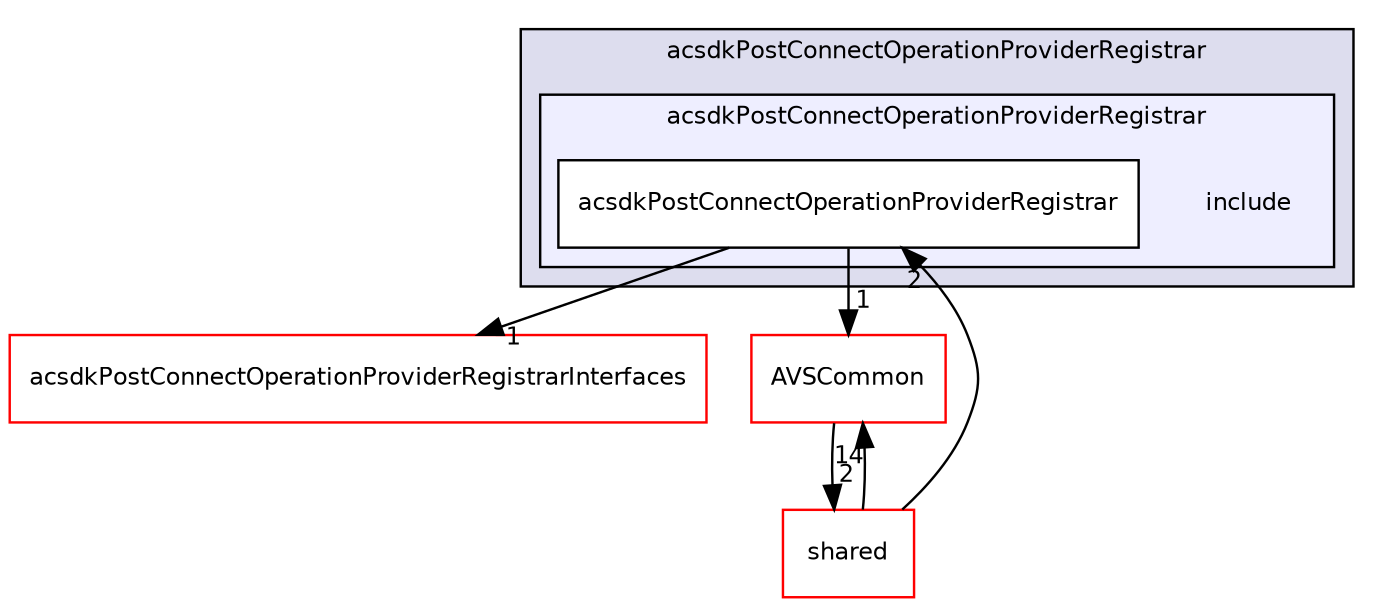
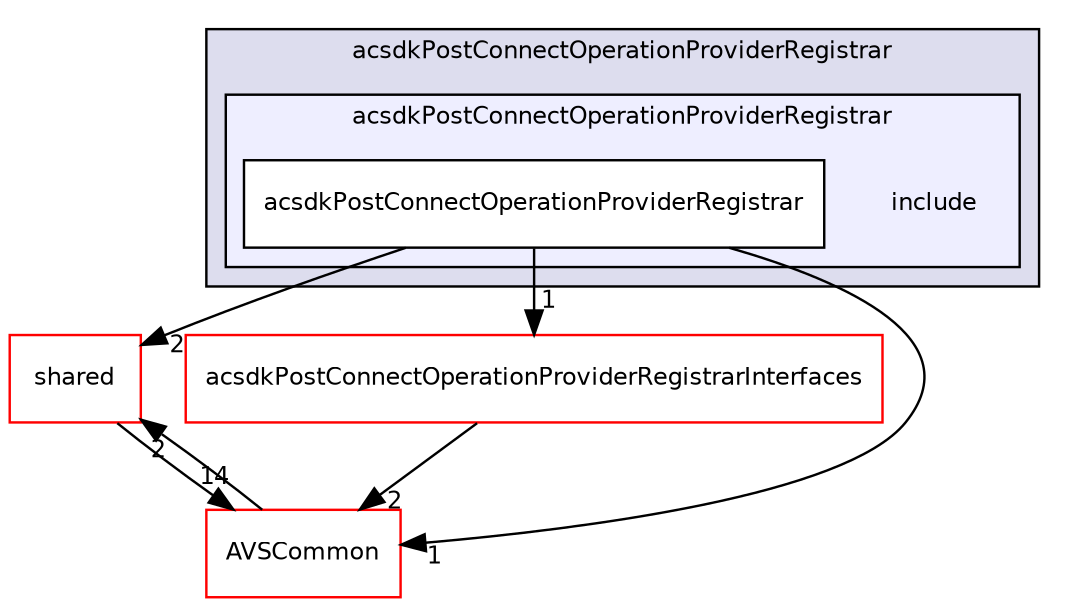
edge "shared" -> "acsdkPostConnectOperationProviderRegistrar": reversed
edge "acsdkPostConnectOperationProviderRegistrarInterfaces" -> "AVSCommon": added
